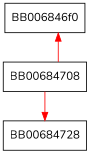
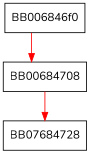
edge "BB00684708" -> "BB006846f0": reversed
node "BB00684728": label "BB00684728" -> "BB07684728"
